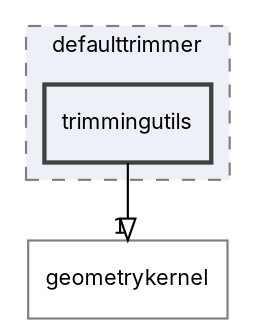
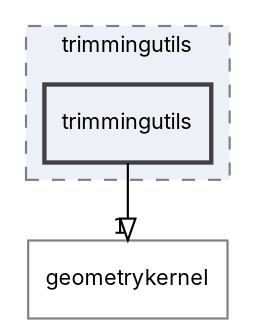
cluster "defaulttrimmer": label "defaulttrimmer" -> "trimmingutils"
